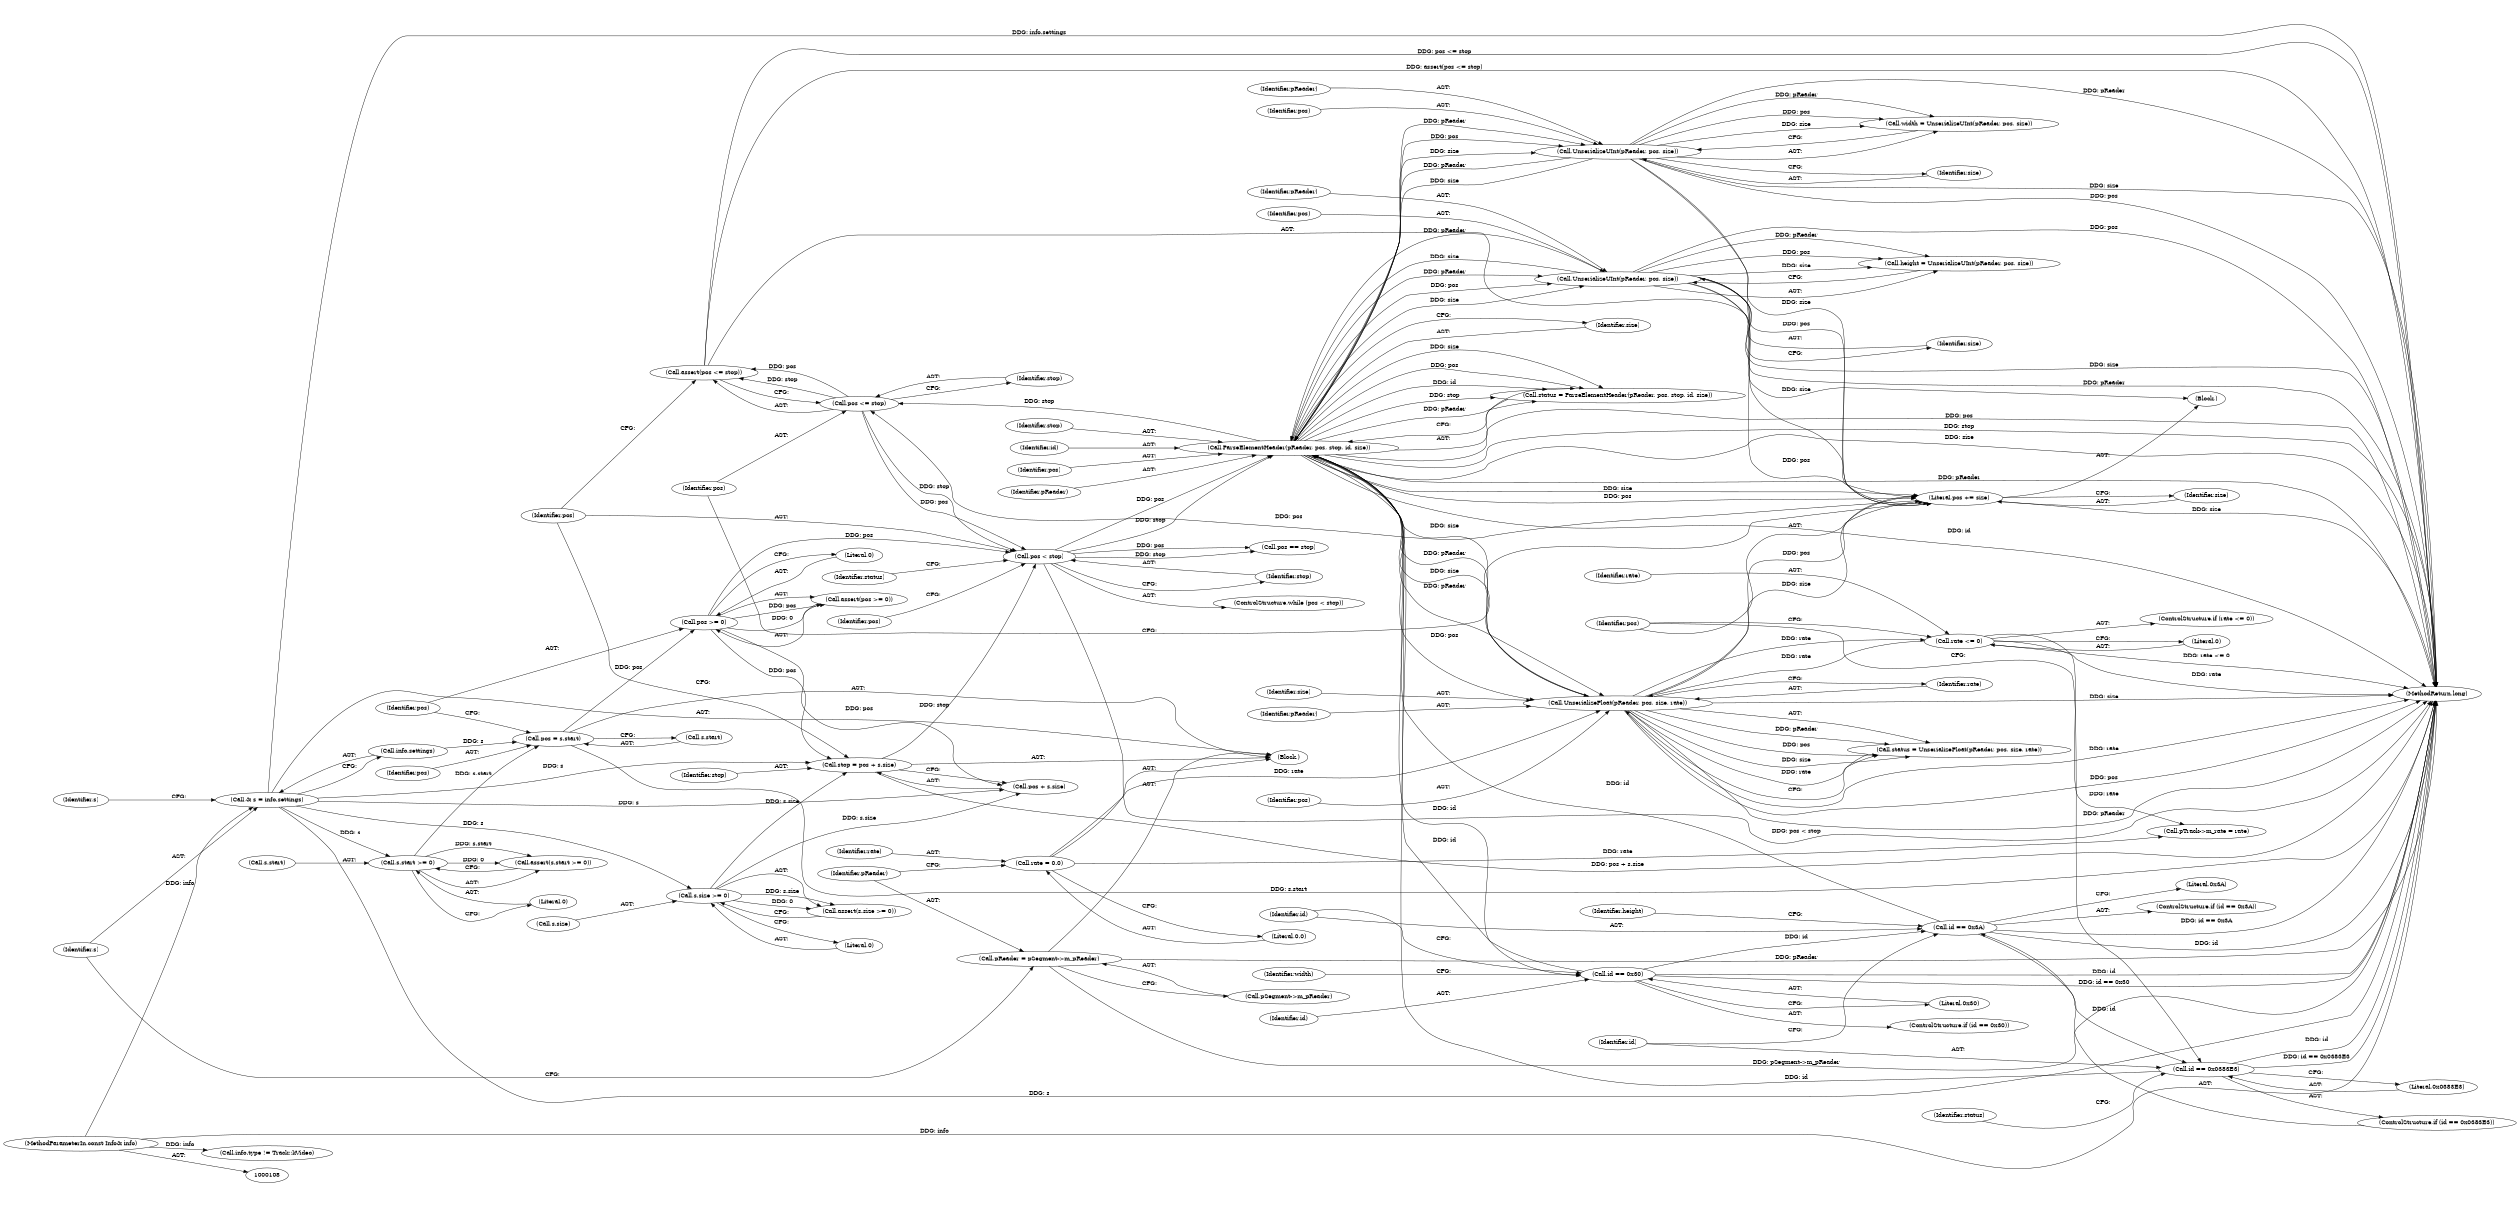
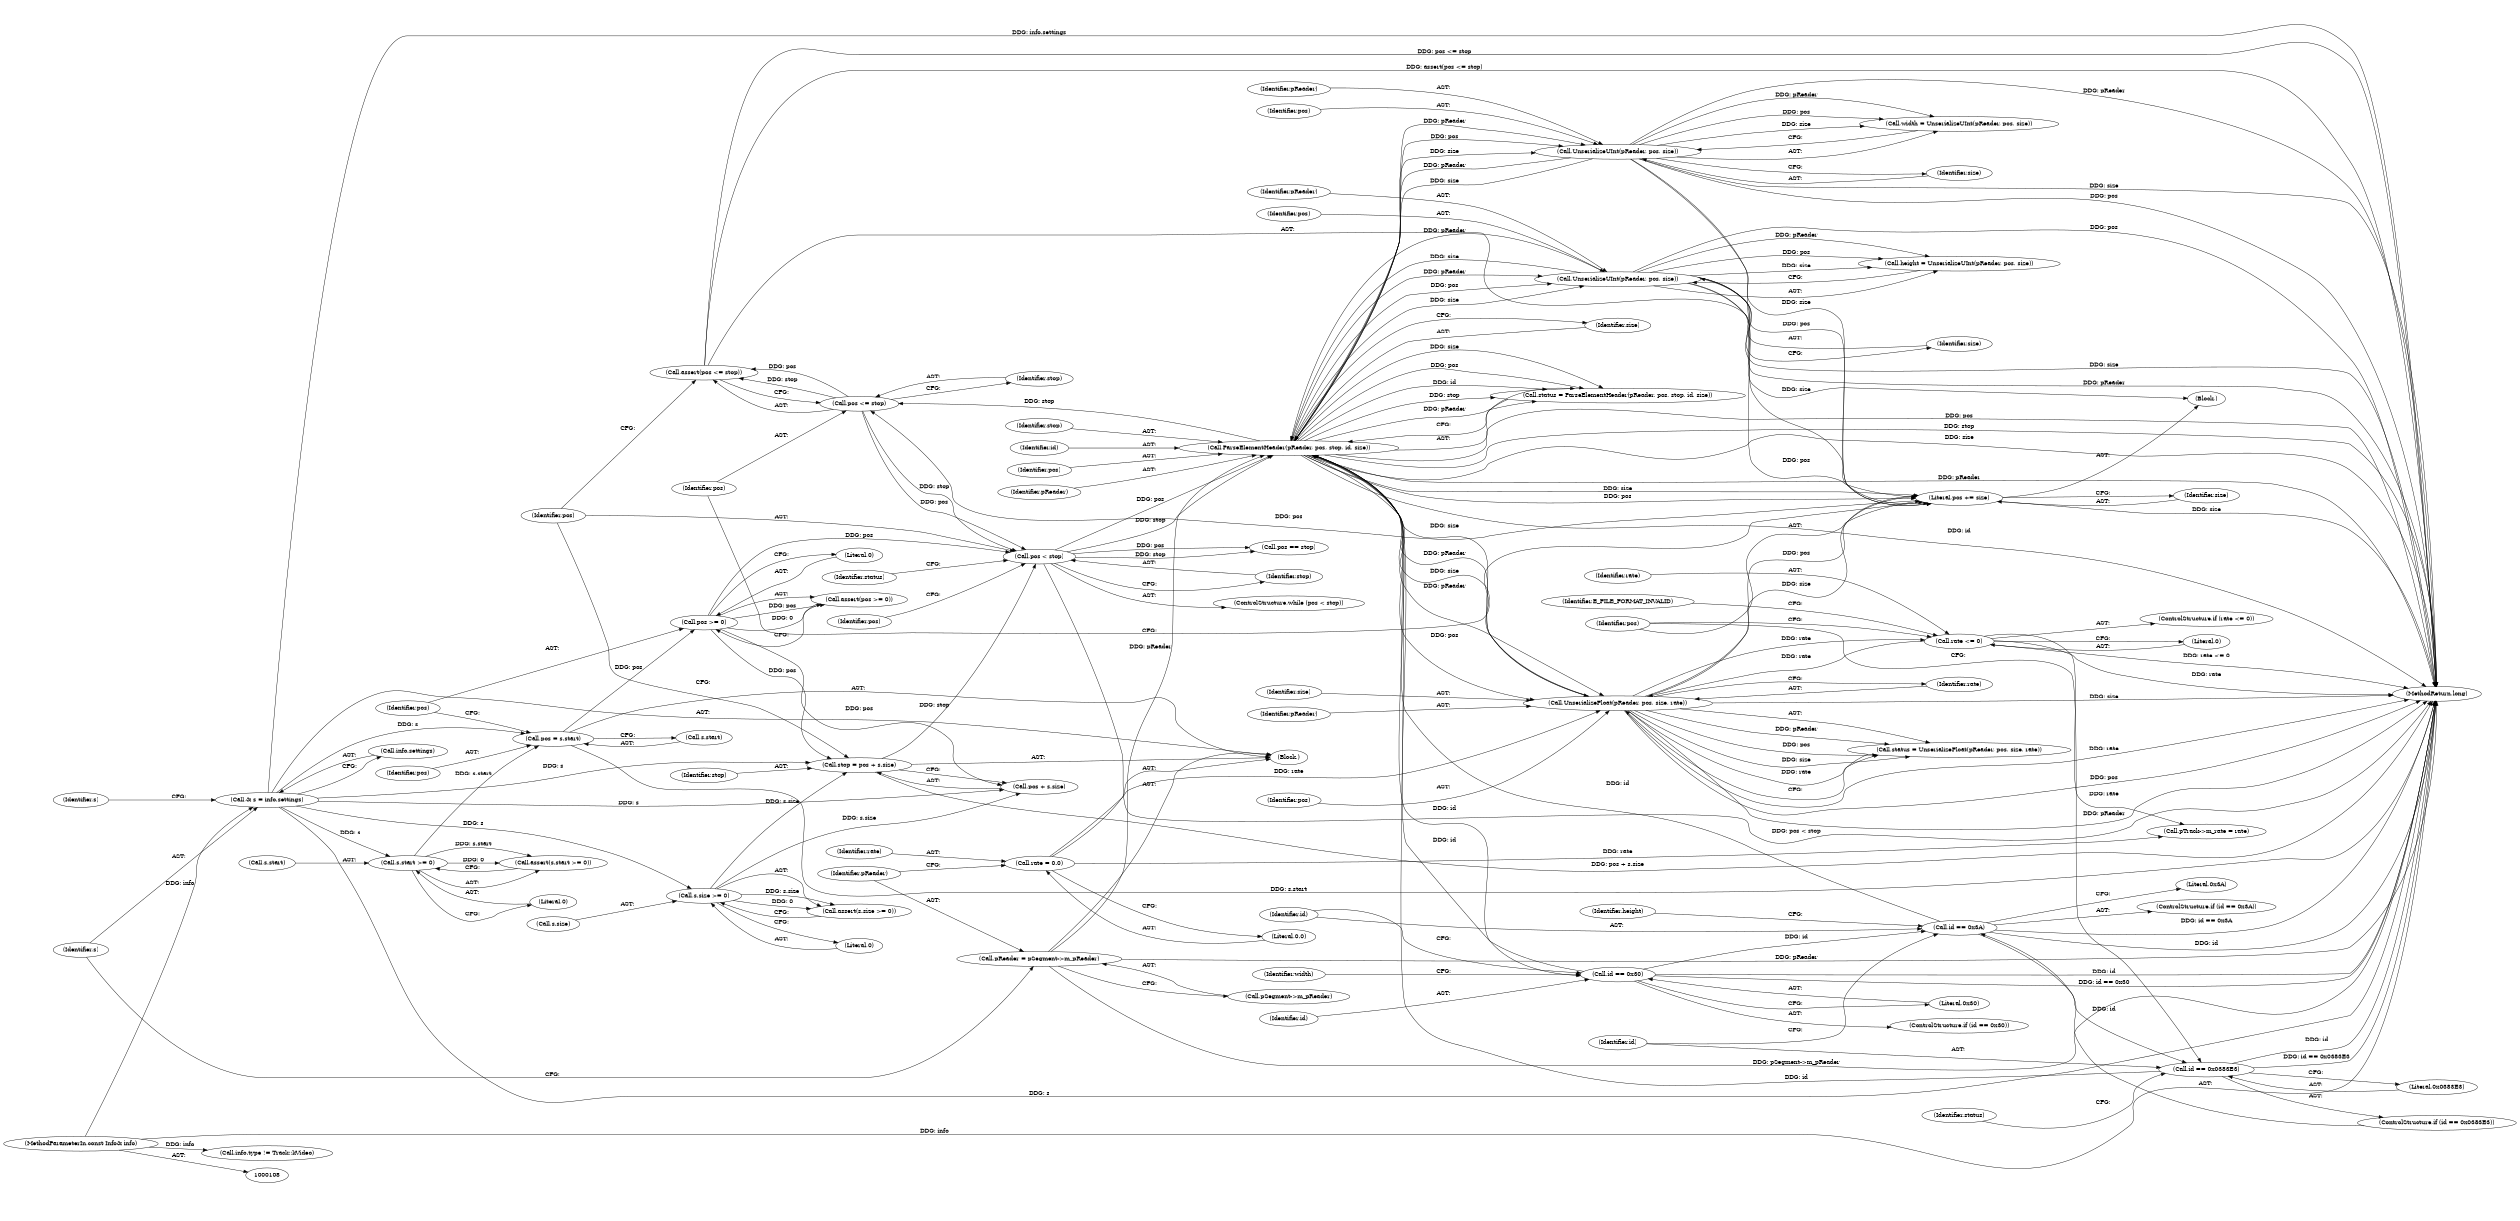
node "(Identifier,E_FILE_FORMAT_INVALID)": added
edge "(Call,assert(pos >= 0))" -> "(Call,pos >= 0)": label "AST: " -> "CFG: "
edge "(Call,pReader = pSegment->m_pReader)" -> "(Call,ParseElementHeader(pReader, pos, stop, id, size))": added, label "DDG: pReader"
edge "(Call,info.settings)" -> "(Call,pos = s.start)": now "(Call,& s = info.settings)" -> "(Call,pos = s.start)"
